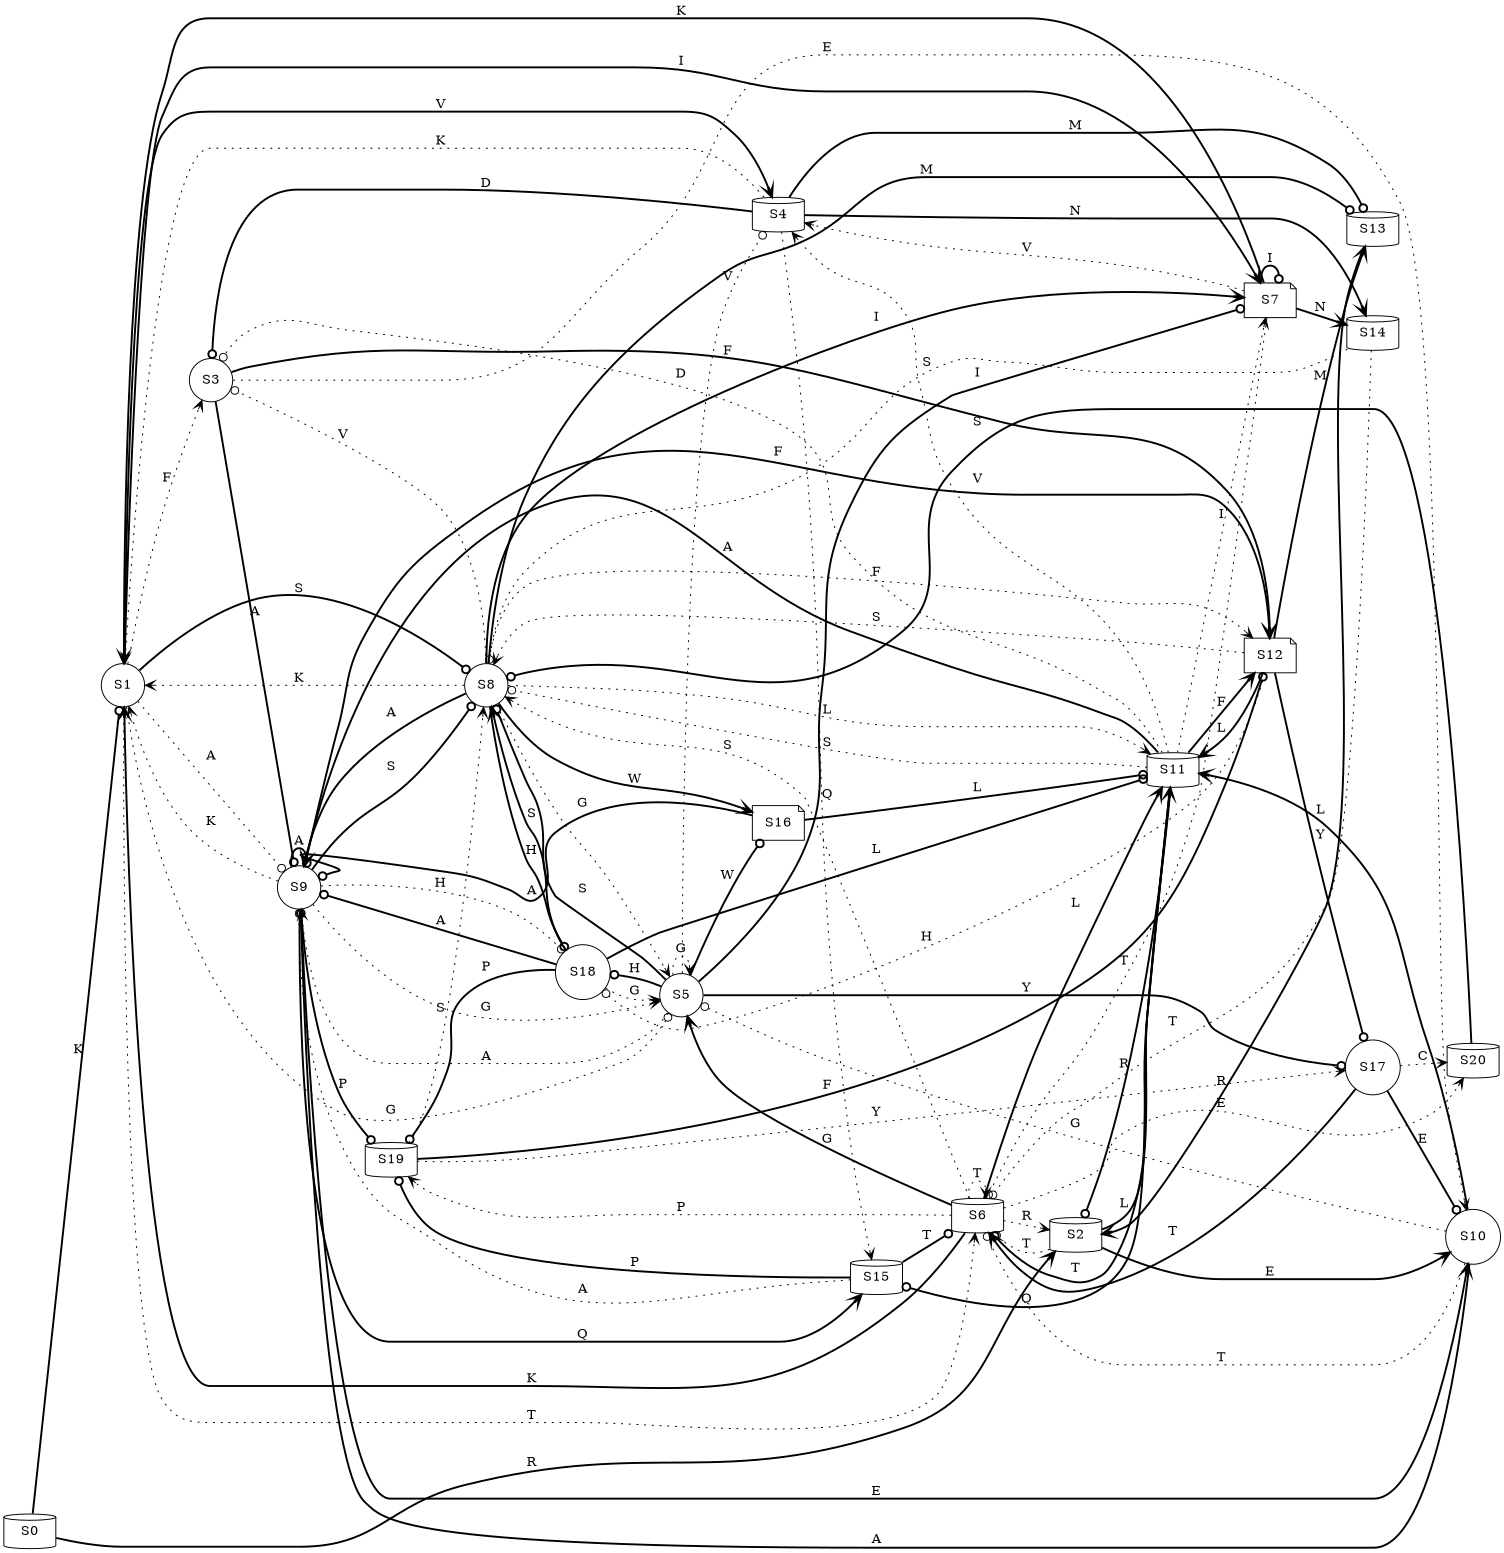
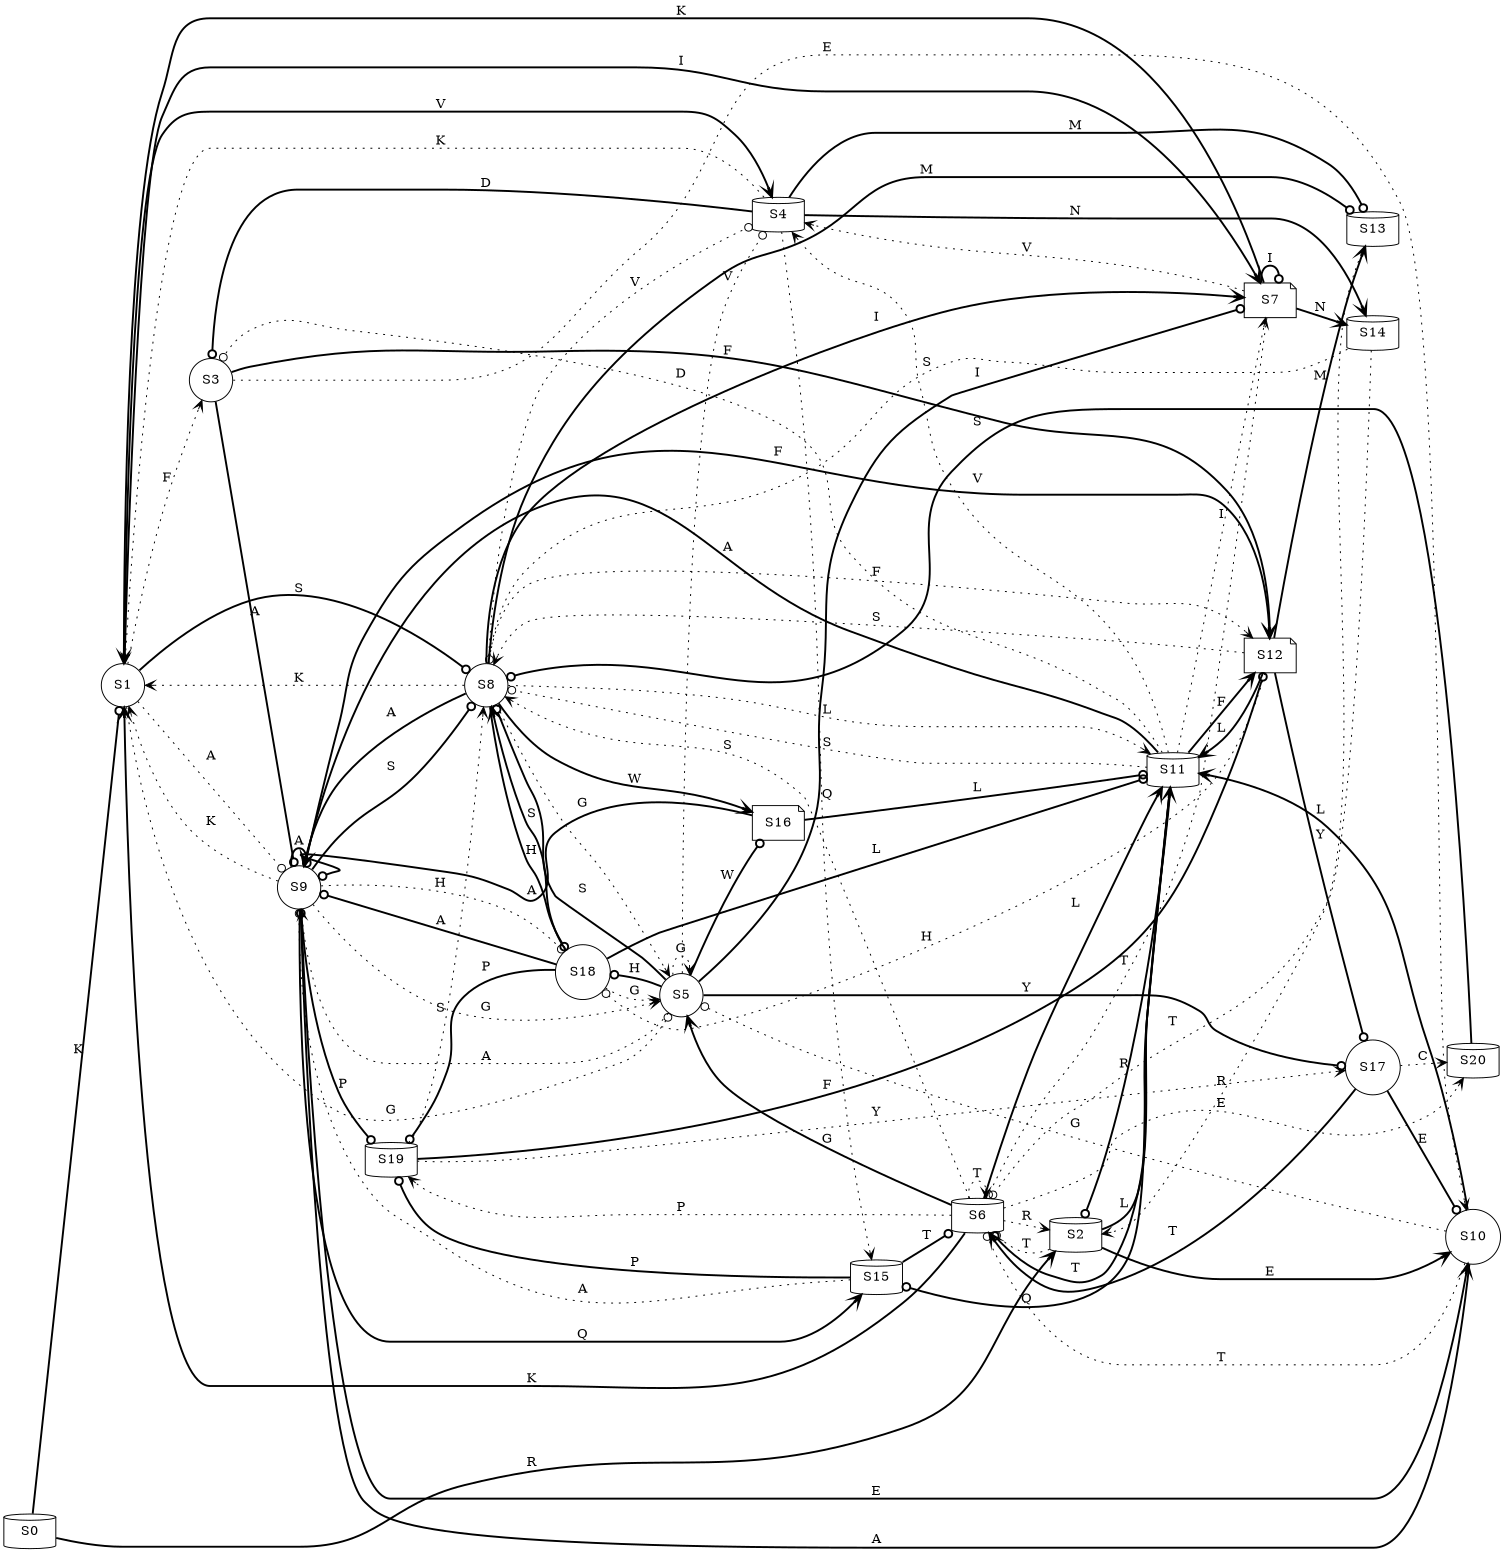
edge "S8" -> "S3": now "S8" -> "S4"
edge "S13" -> "S2": style bold -> dotted
edge "S1" -> "S6": removed, label "T"
